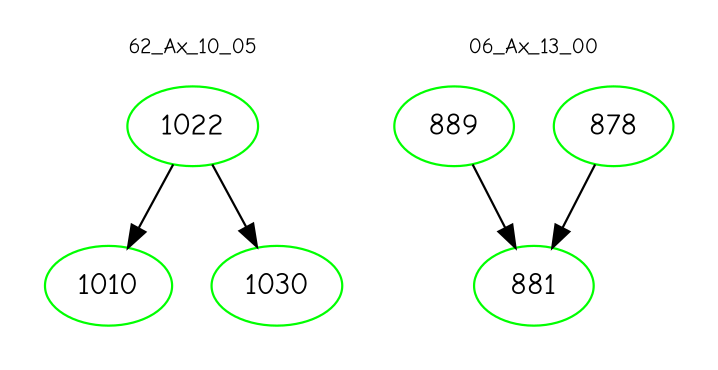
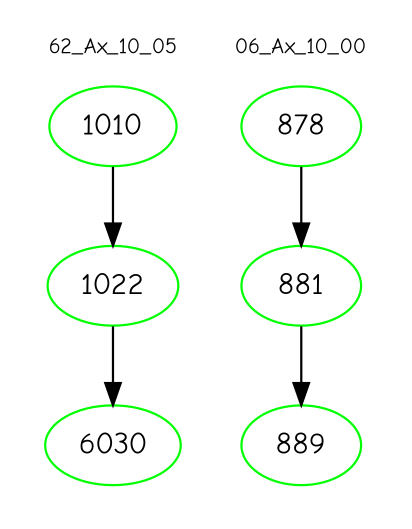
cluster "06_Ax_13_00": label "06_Ax_13_00" -> "06_Ax_10_00"
edge "1022" -> "1010": reversed
edge "889" -> "881": reversed
node "1030": label "1030" -> "6030"
